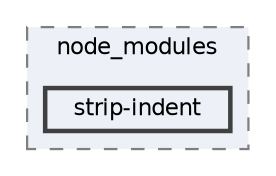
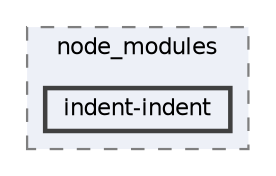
node "strip-indent": label "strip-indent" -> "indent-indent"
